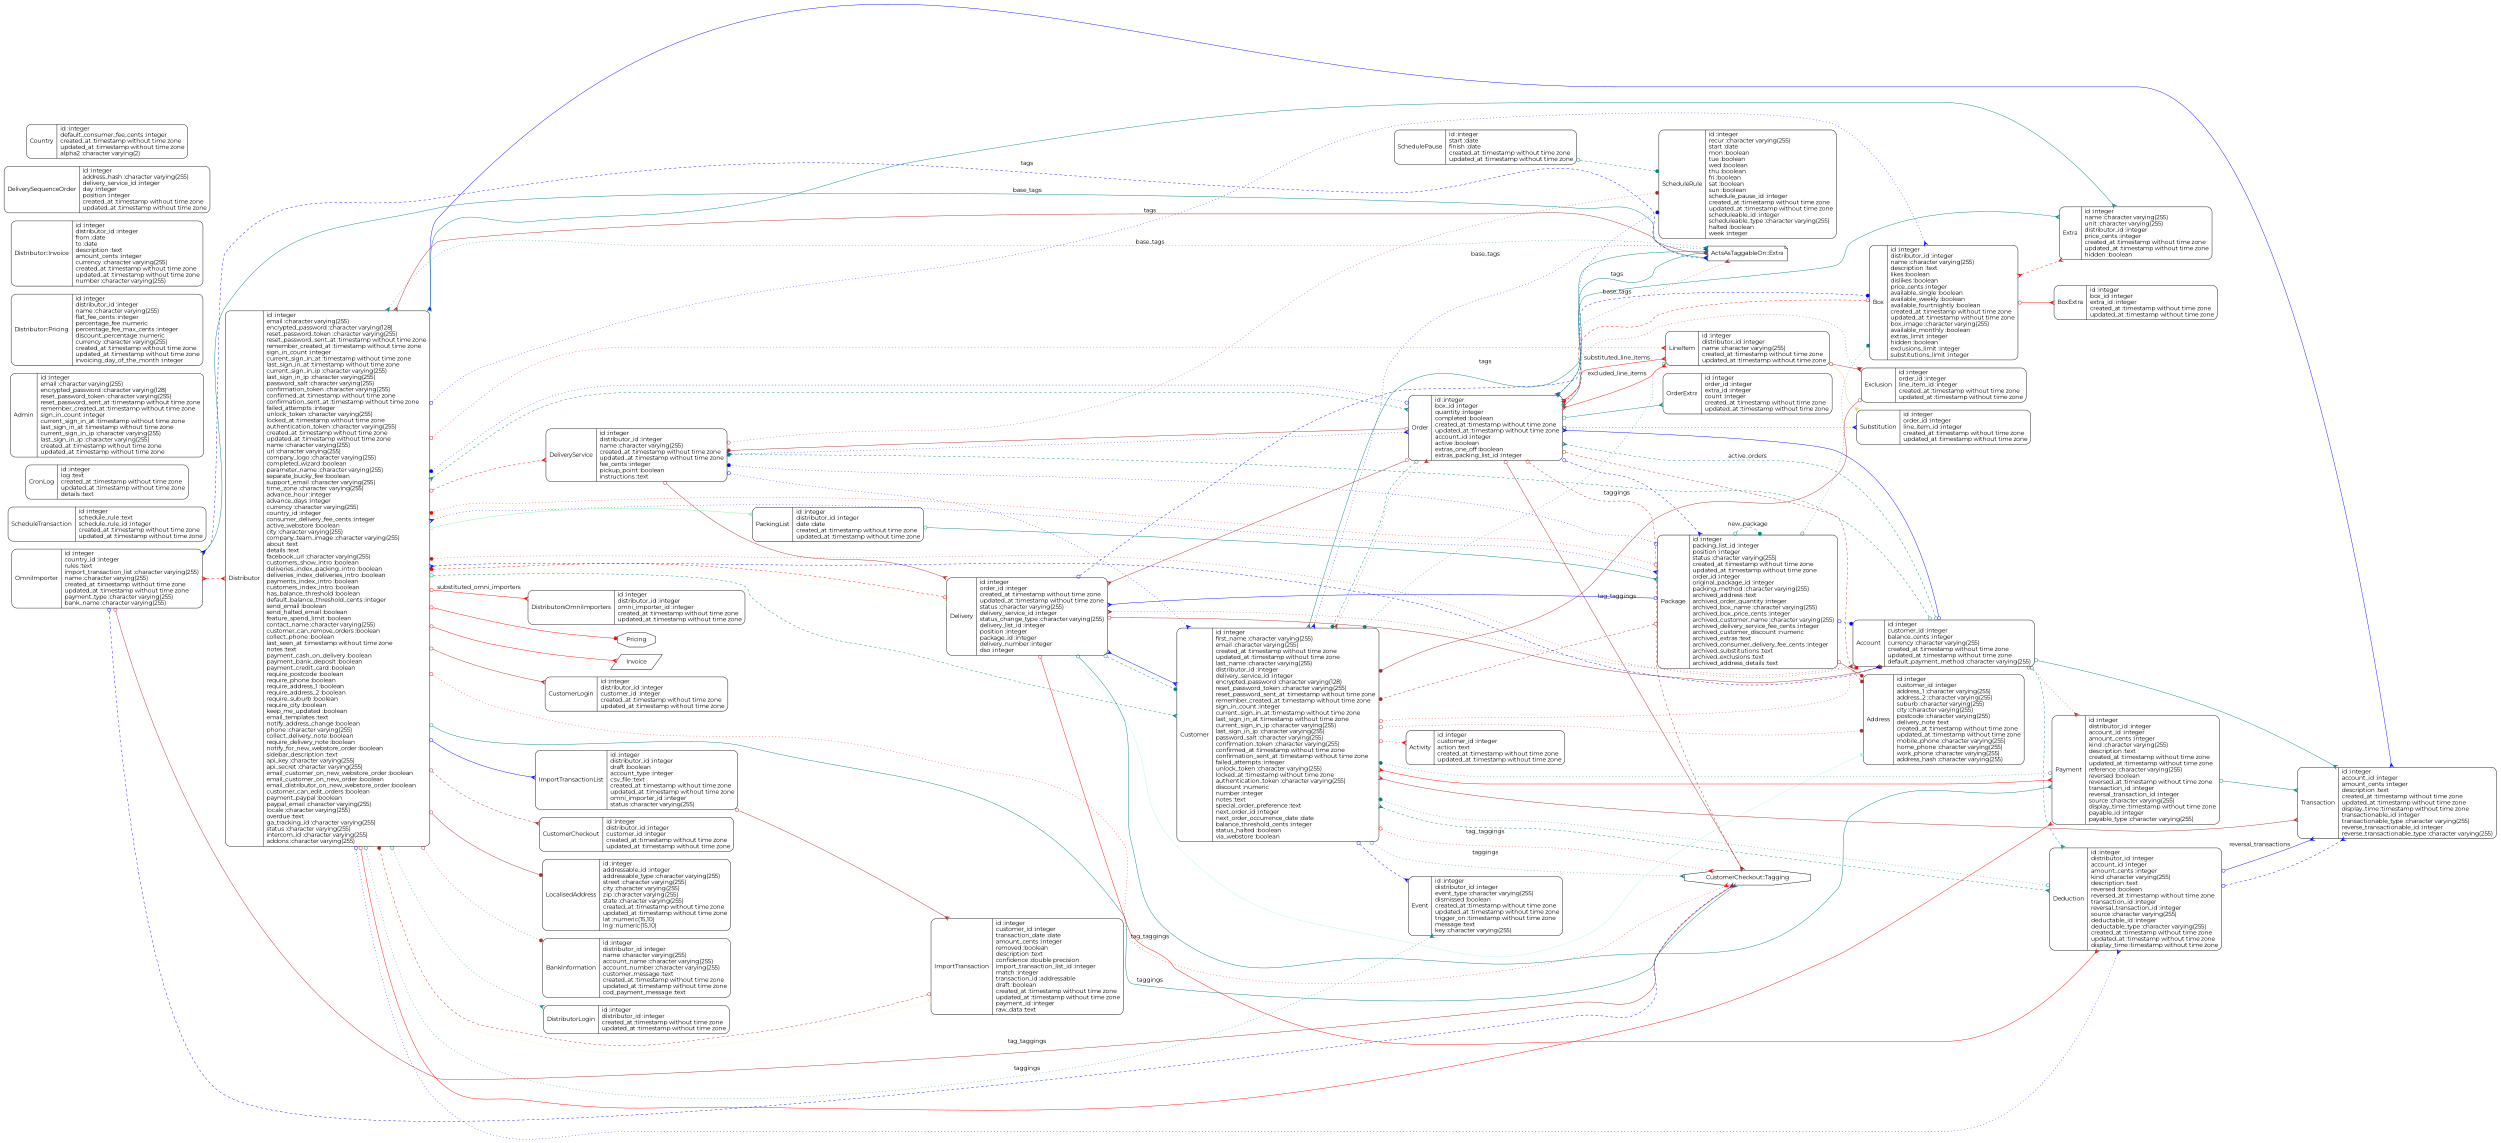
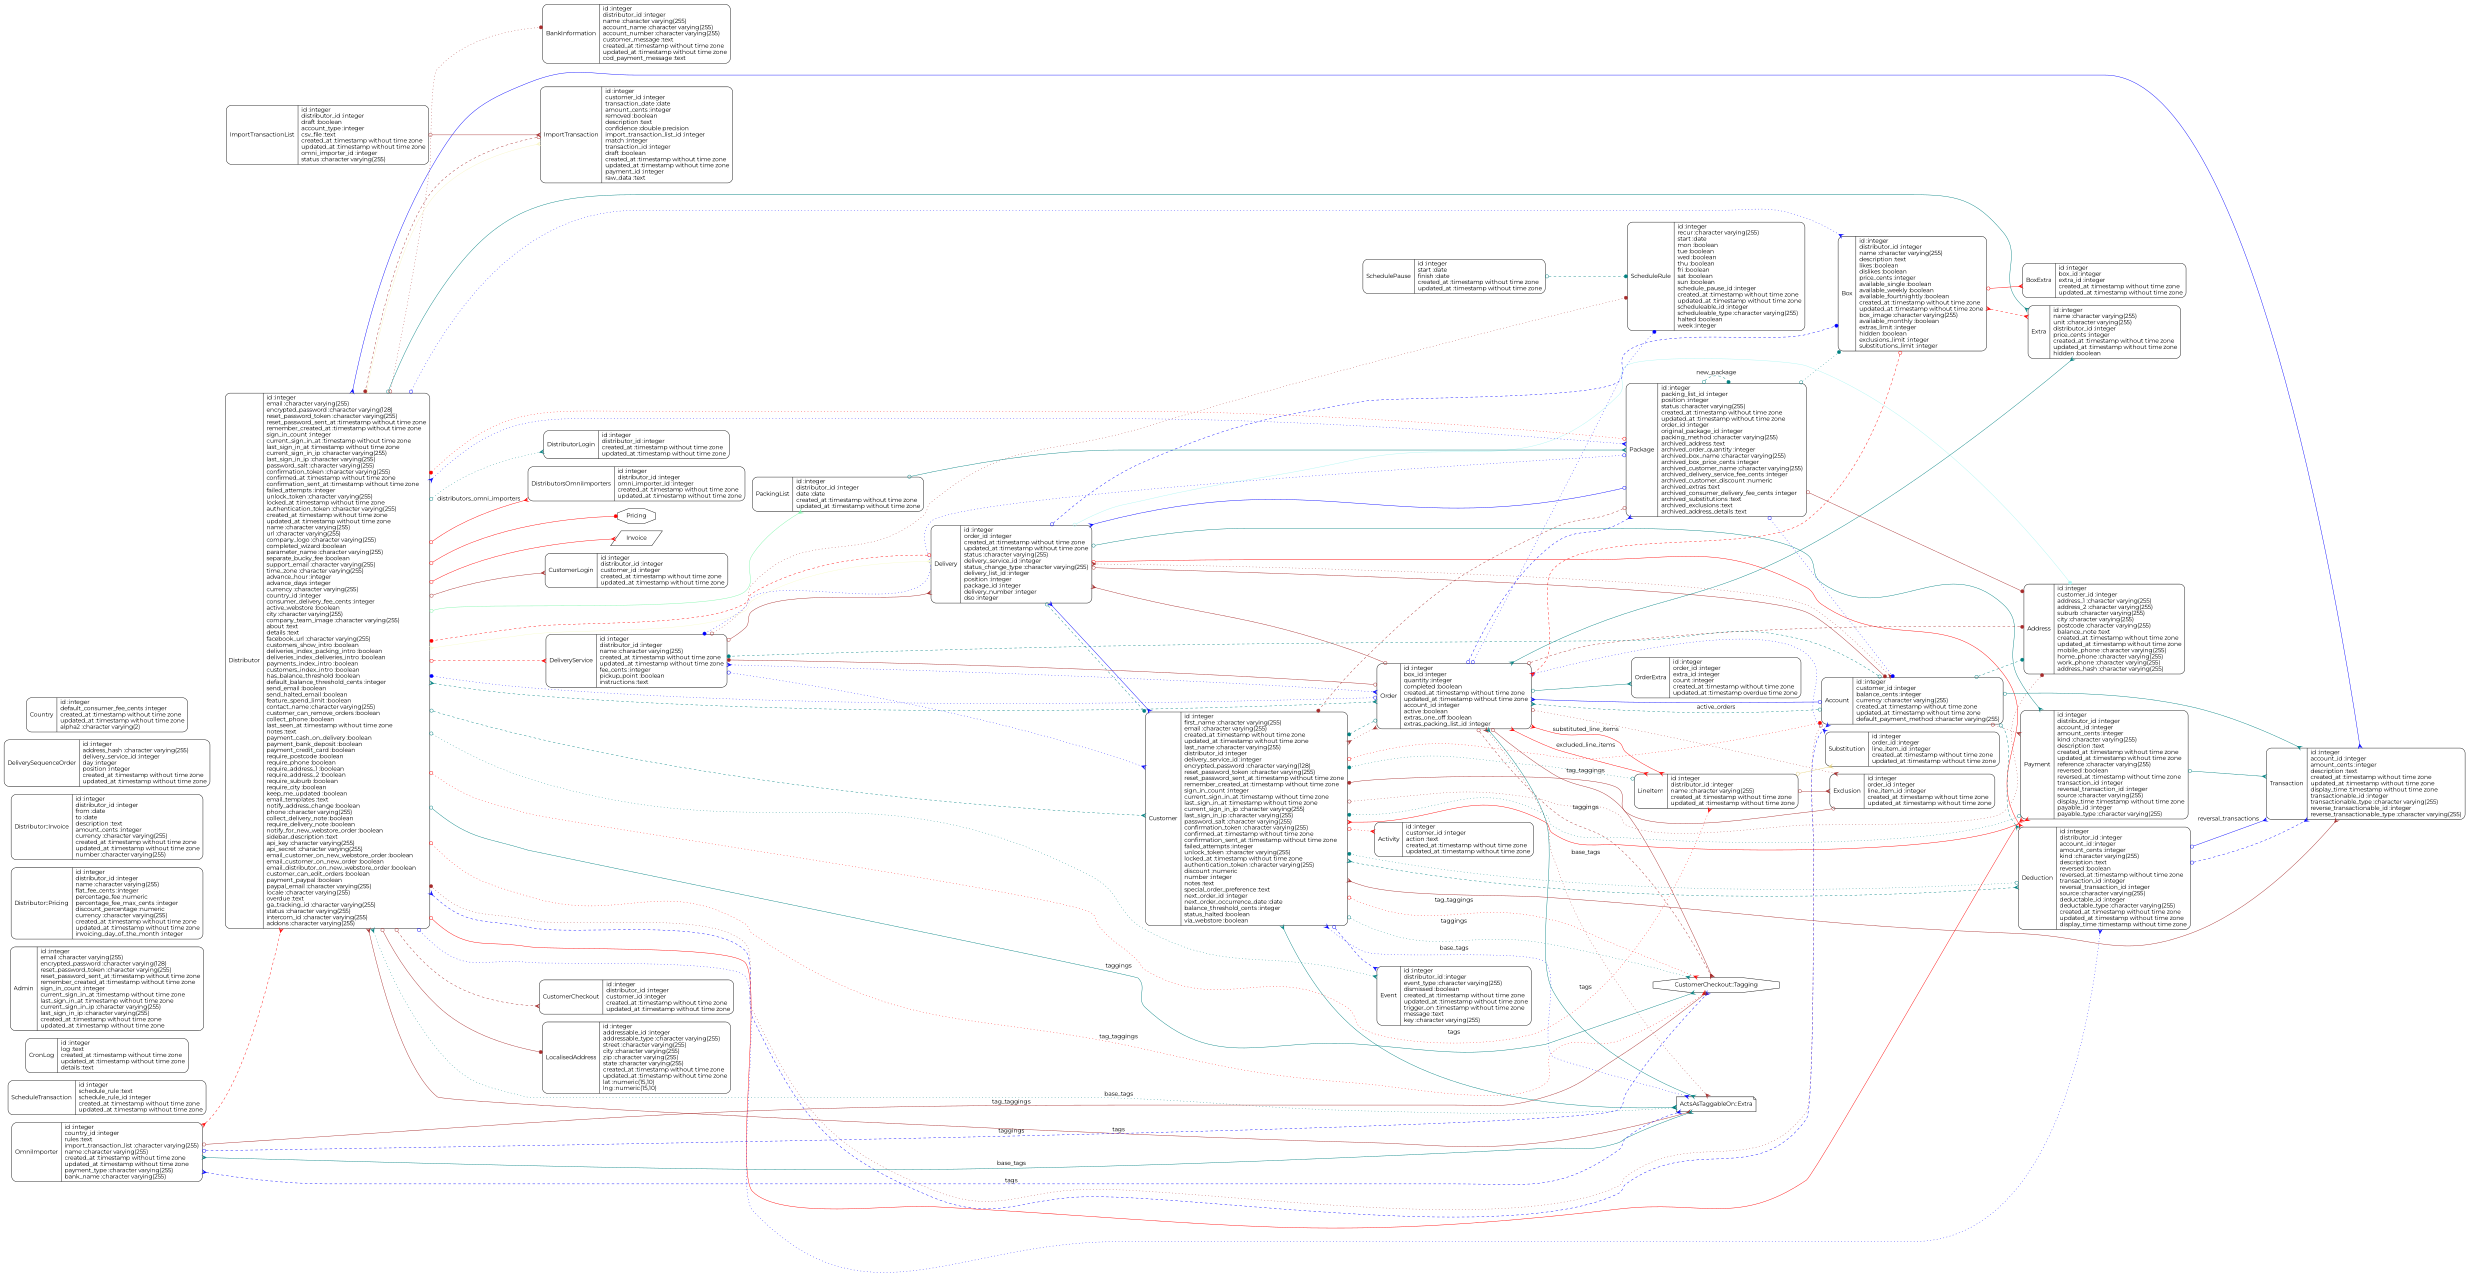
node "OrderExtra": text "updated_at :timestamp without time zone" -> "updated_at :timestamp overdue time zone"
edge "Distributor" -- "DistributorsOmniImporters": label "substituted_omni_importers" -> "distributors_omni_importers"
edge "Address" -- "Account": added
node "Address": text "delivery_note :text" -> "balance_note :text"
edge "Distributor" -- "ImportTransactionList": removed
node "ImportTransaction": text "transaction_id :addressable" -> "transaction_id :integer"
